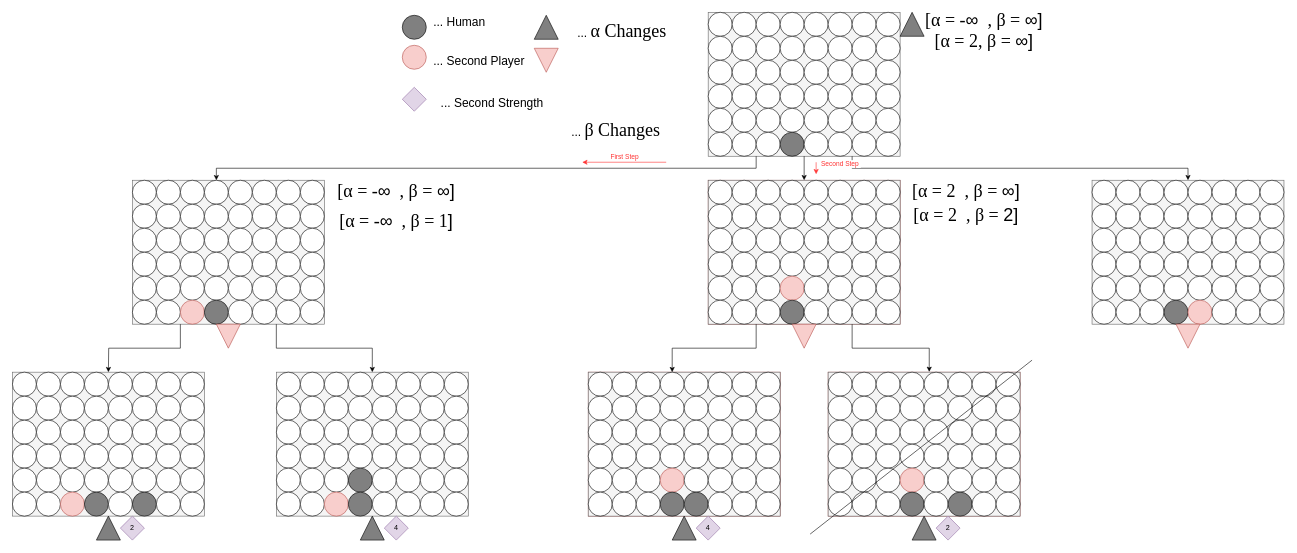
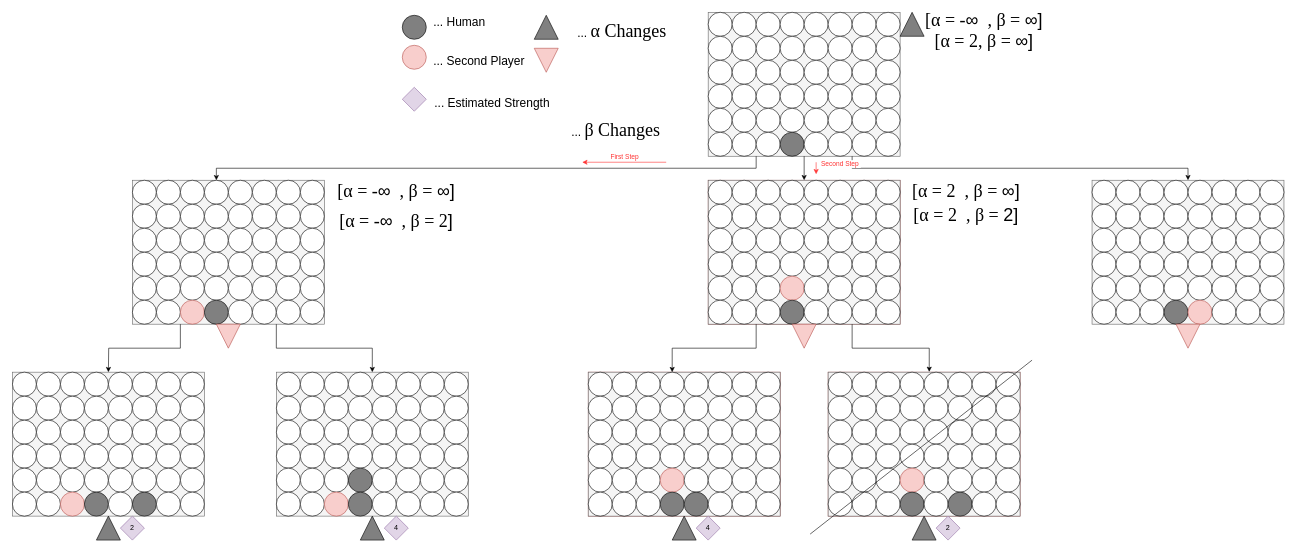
node "... Second Strength": label "... Second Strength" -> "... Estimated Strength"
node "[α = -∞ , β = 1]": label "[α = -∞ , β = 1]" -> "[α = -∞ , β = 2]"
